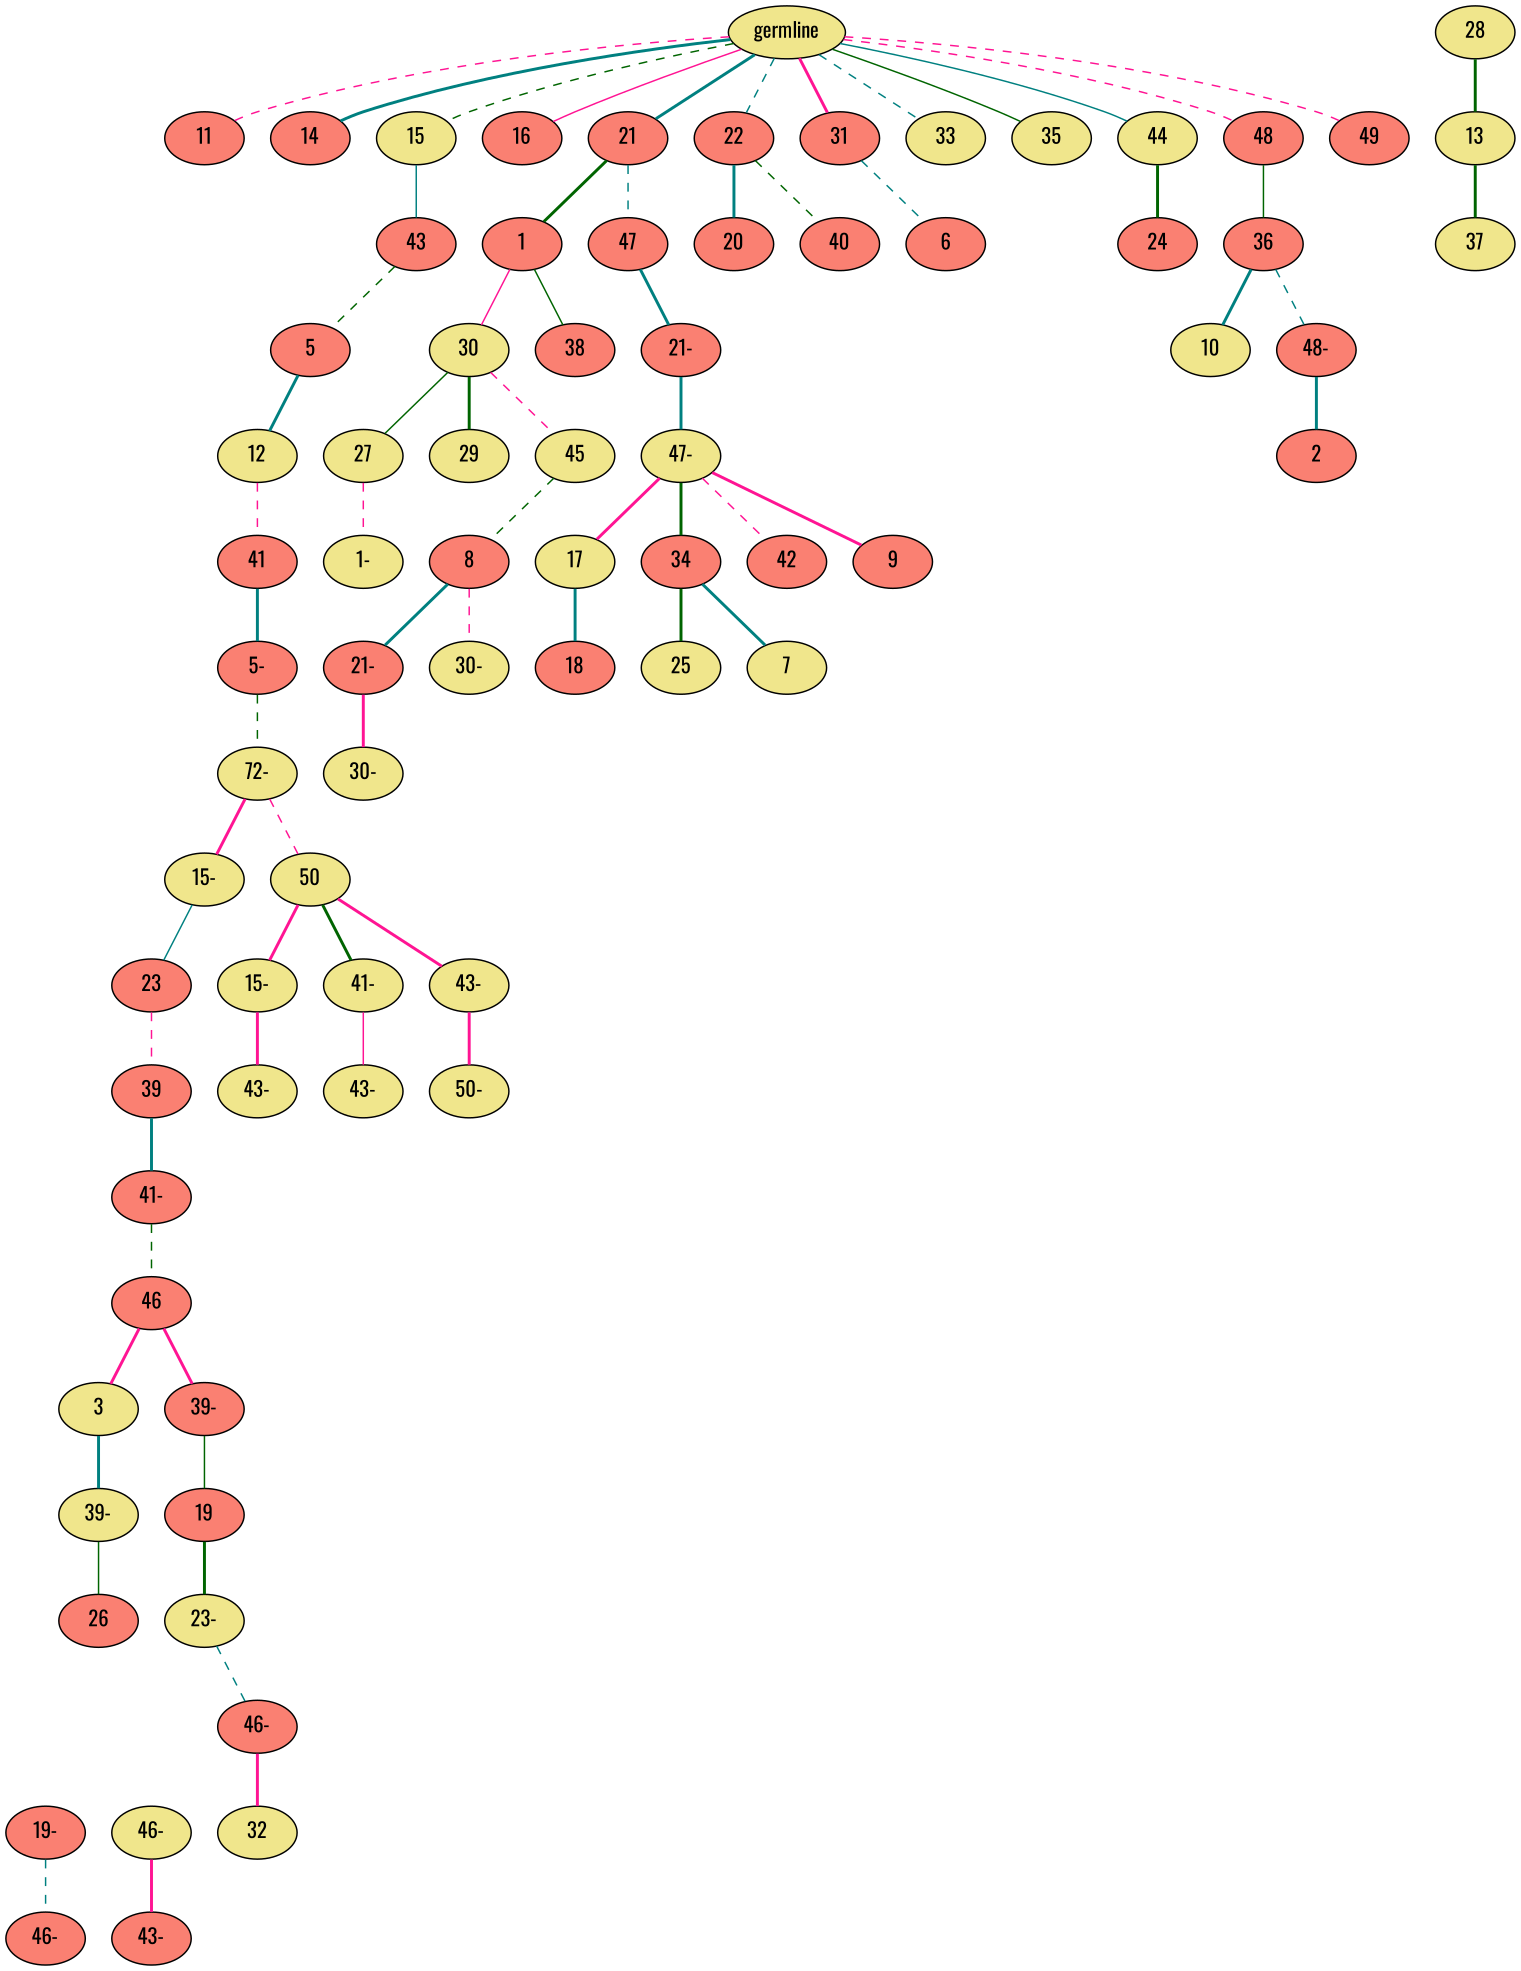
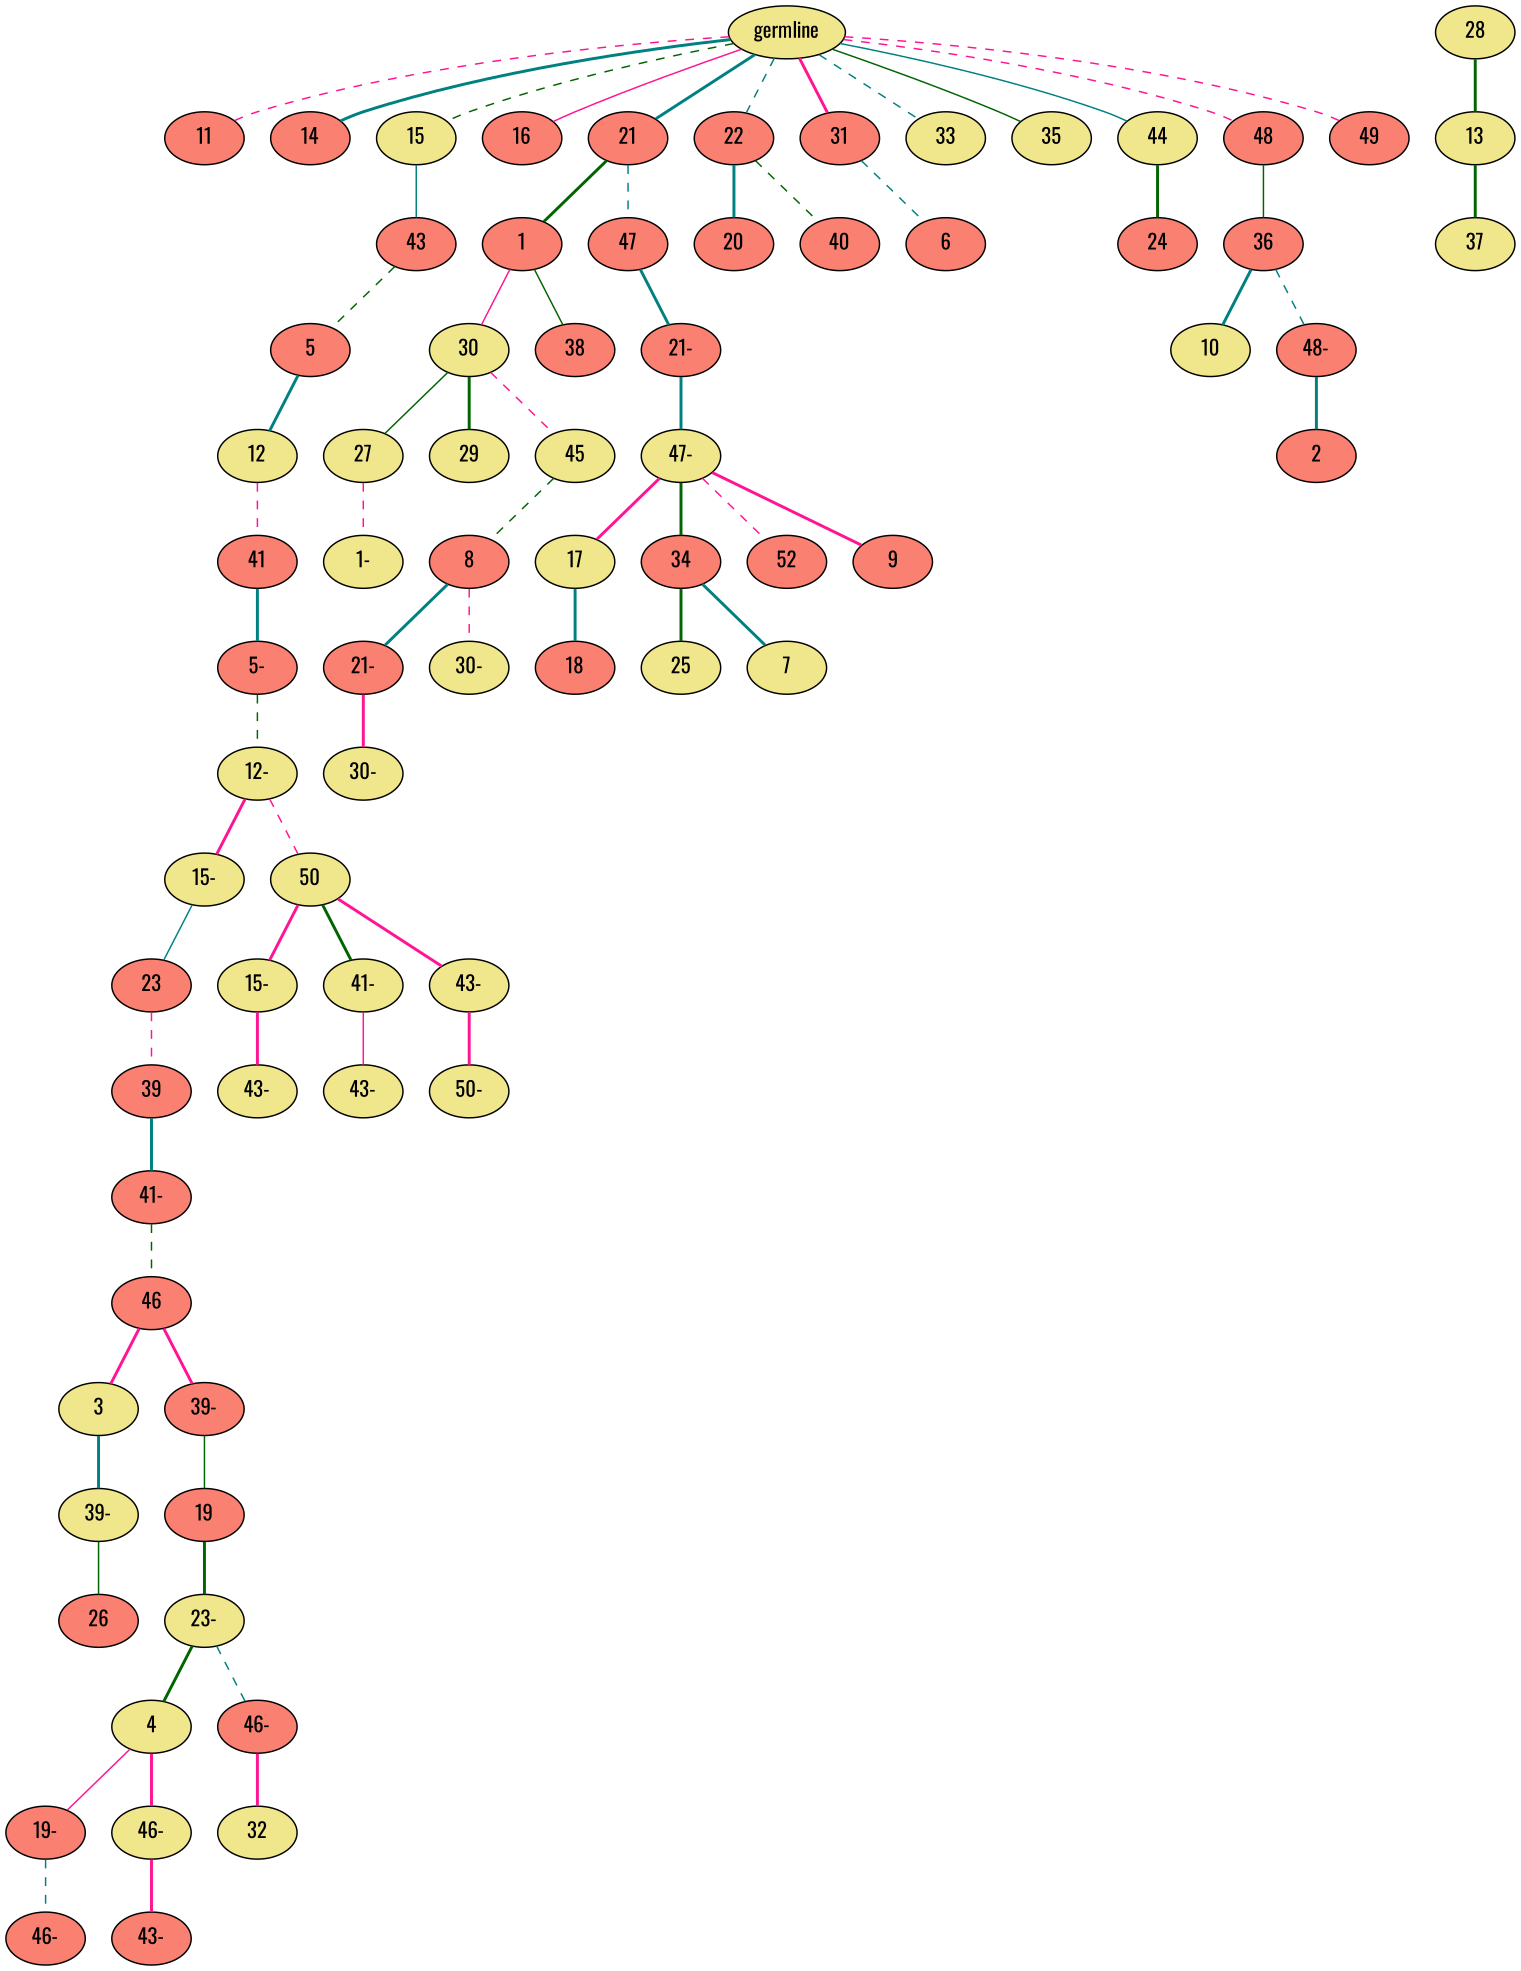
node "42": label "42" -> "52"
node "72-": label "72-" -> "12-"
node "4": added
